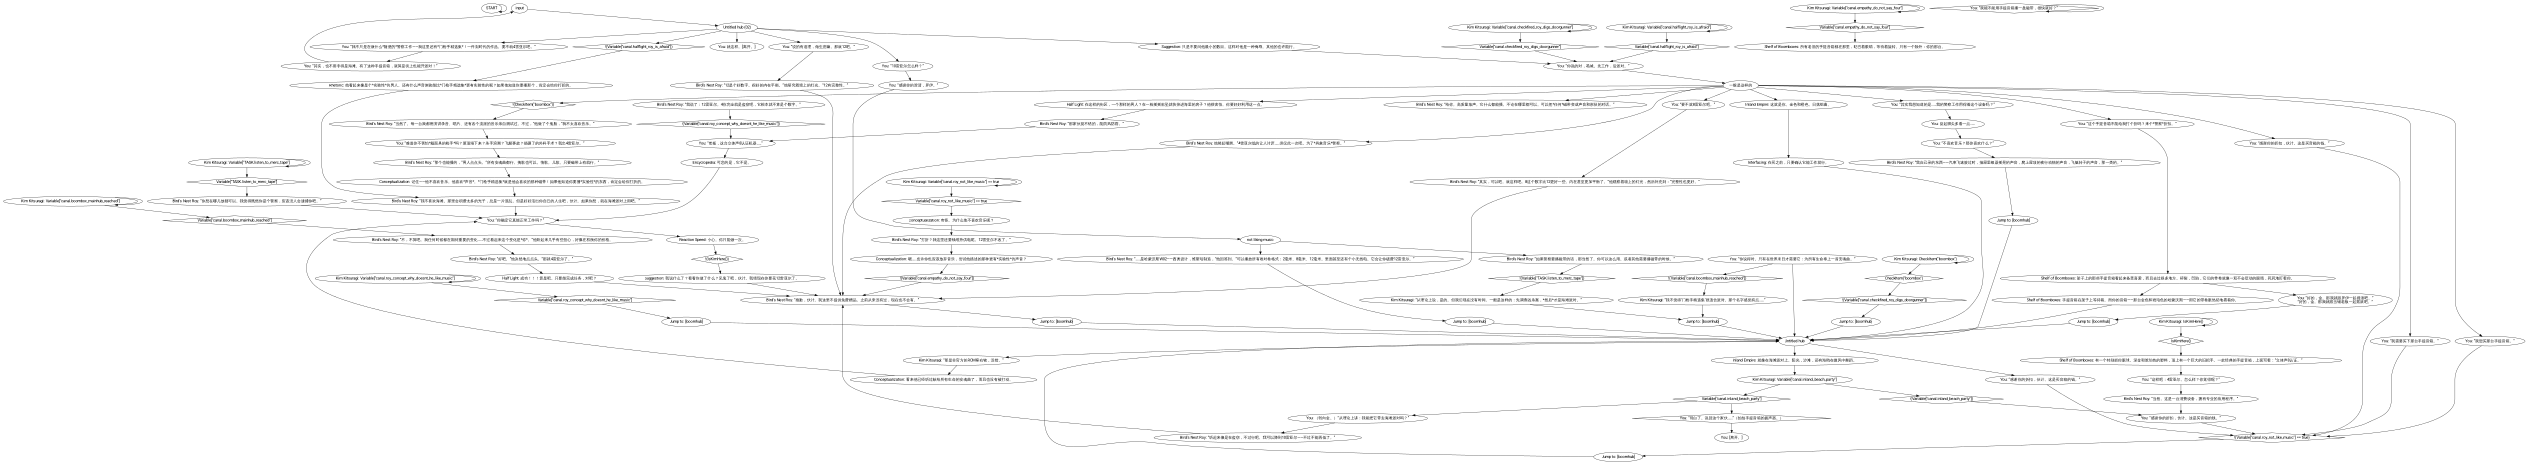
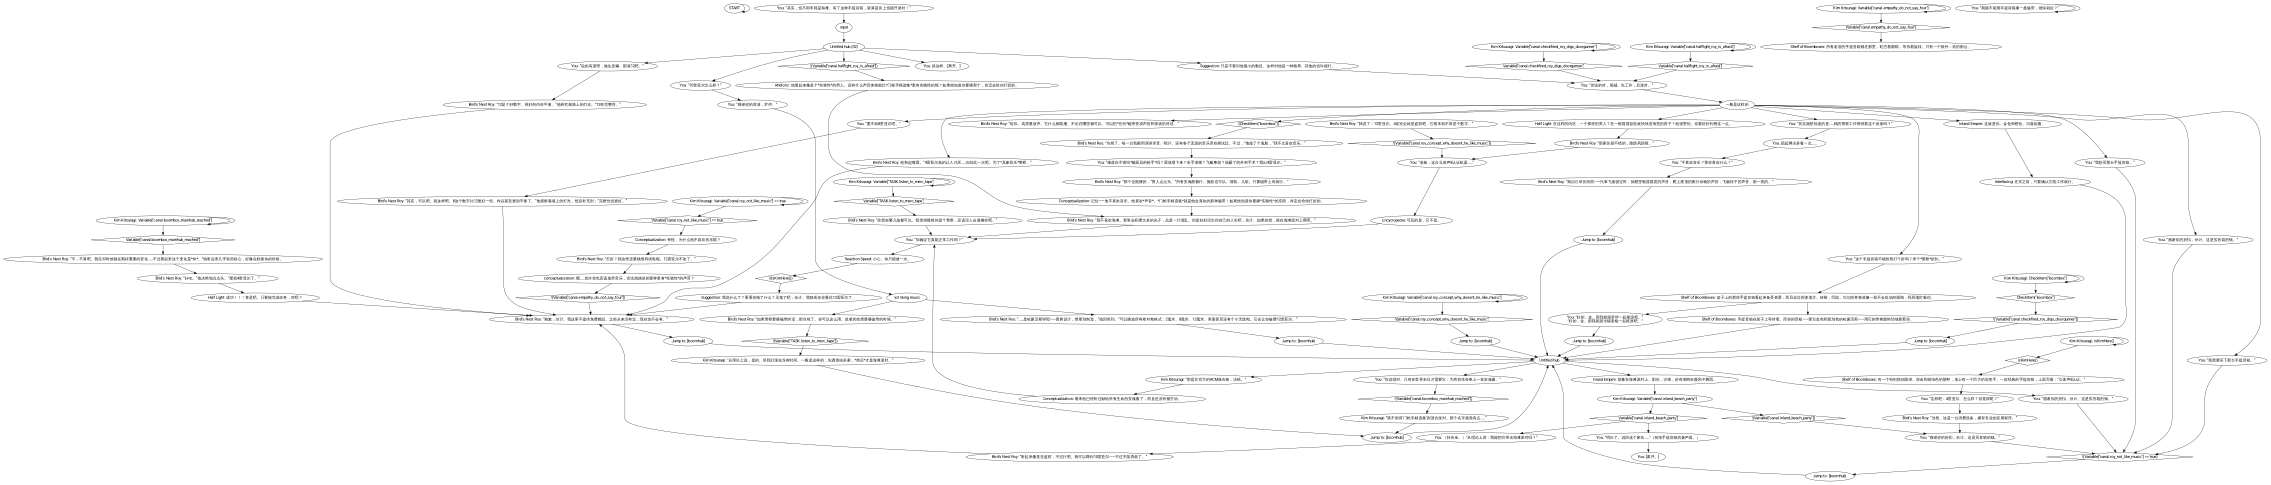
node "You: “我能不能用手提音箱播一盘磁带，很快就好？”": shape diamond -> ellipse
node "You: “我不只是在做什么*随便的*警察工作——我这里还有*门枪手精选集*！一件划时代的作品。要不就4雷亚尔吧。”": removed
edge "You: “你说得对。只有在世界末日才需要它：为所有生命奉上一首安魂曲。”" -> "Untitled hub": reversed
node "You: “明白了。说回这个家伙……”（拍拍手提音箱的扬声器。）": shape diamond -> ellipse
